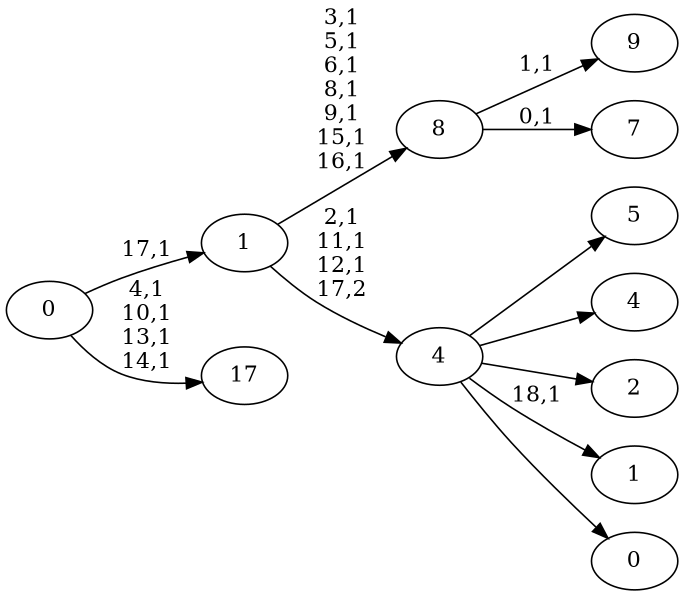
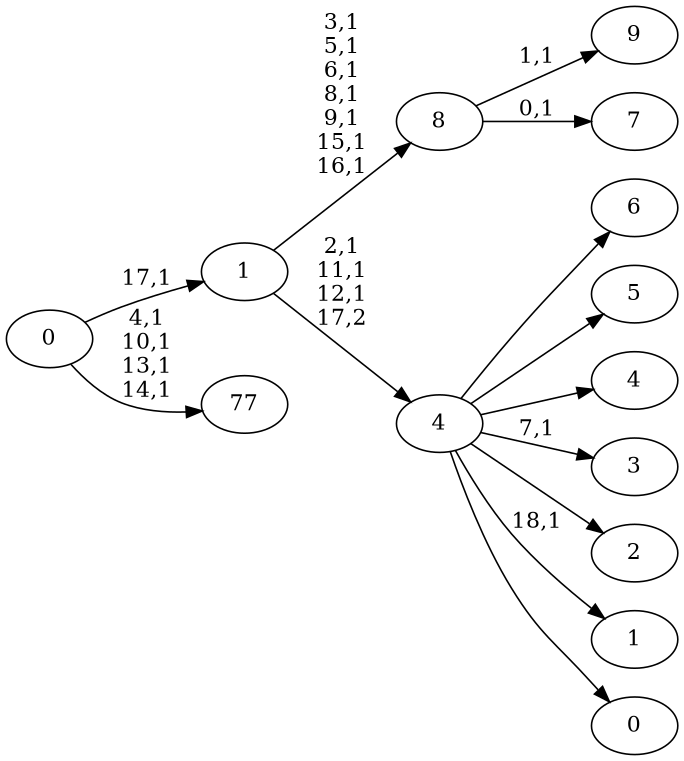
node "6": added
node "17": label "17" -> "77"
node "3": added
